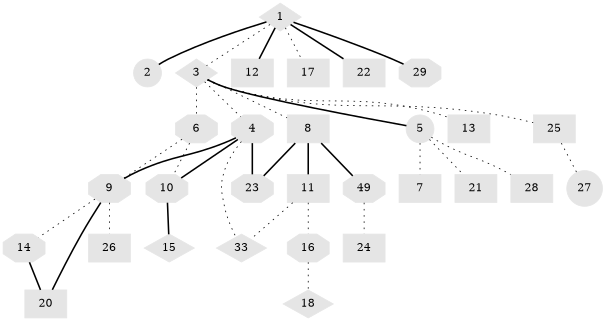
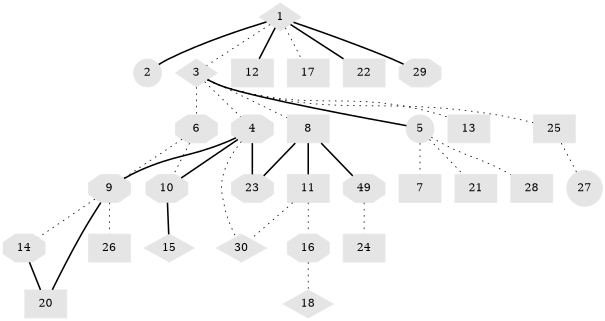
node "33": label "33" -> "30"
